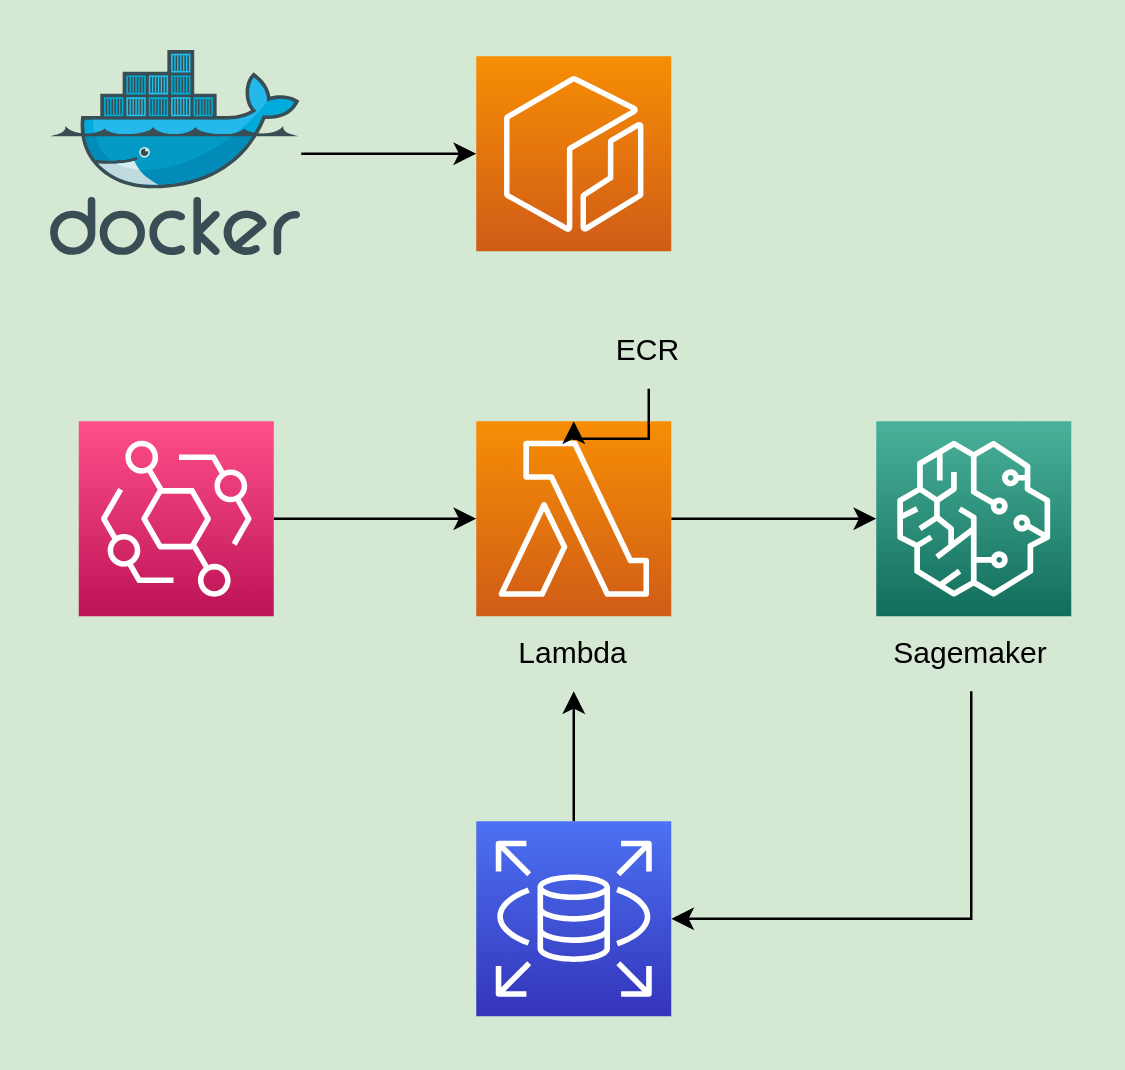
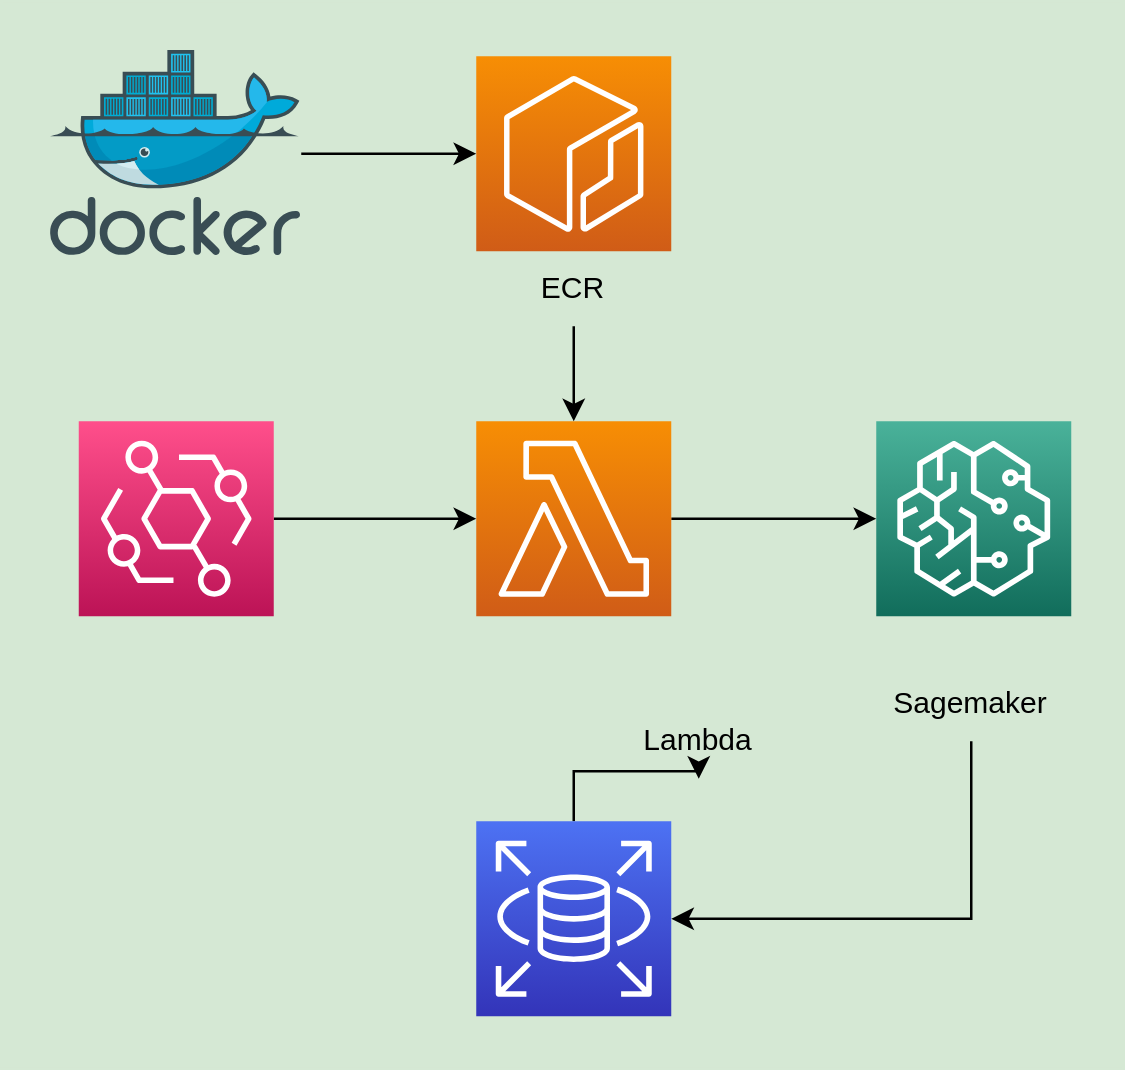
node "ECR": moved (649, 351) -> (574, 289)
node "Lambda": moved (574, 654) -> (699, 741)
node "Sagemaker": moved (971, 654) -> (971, 704)
